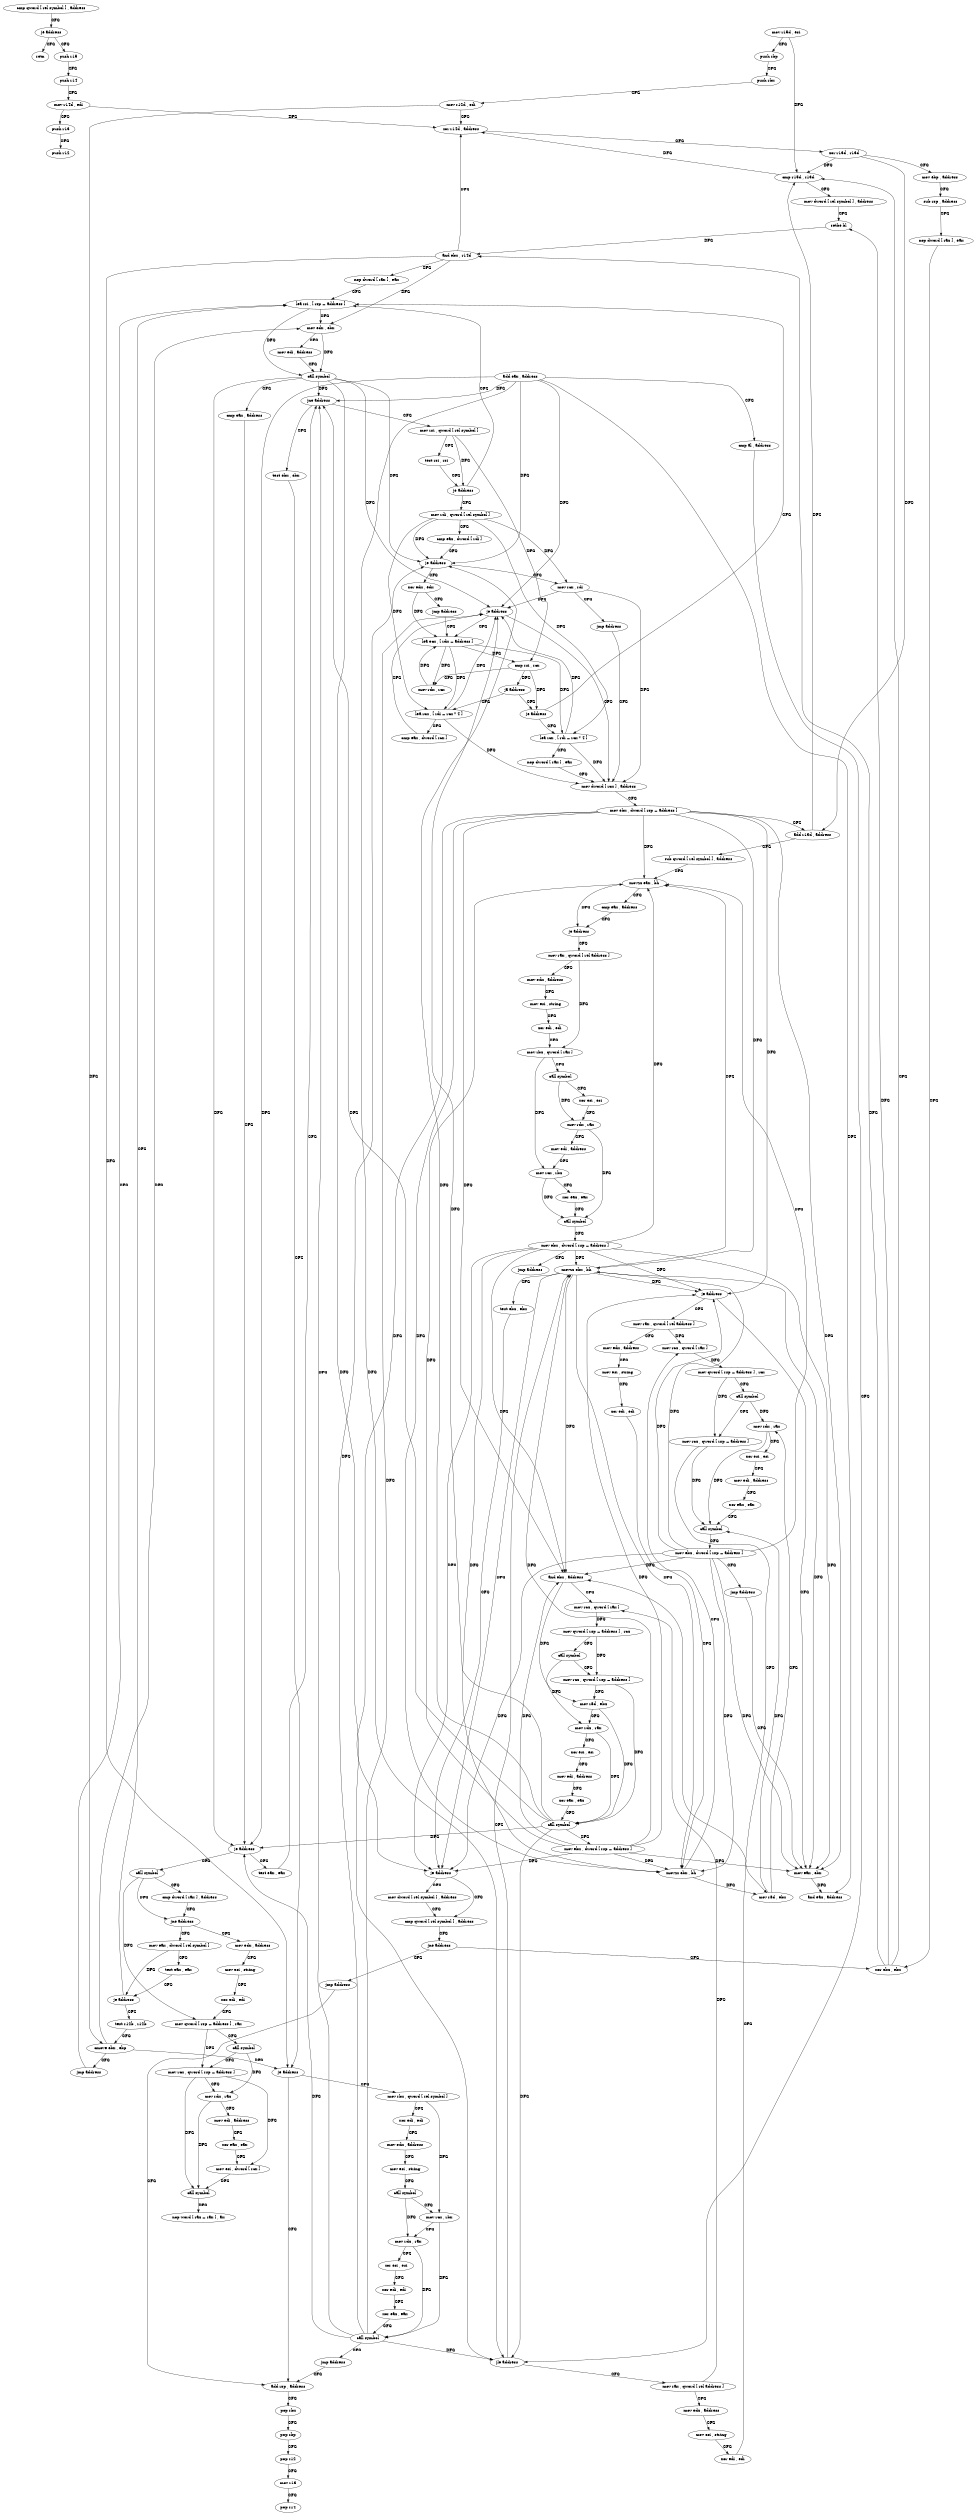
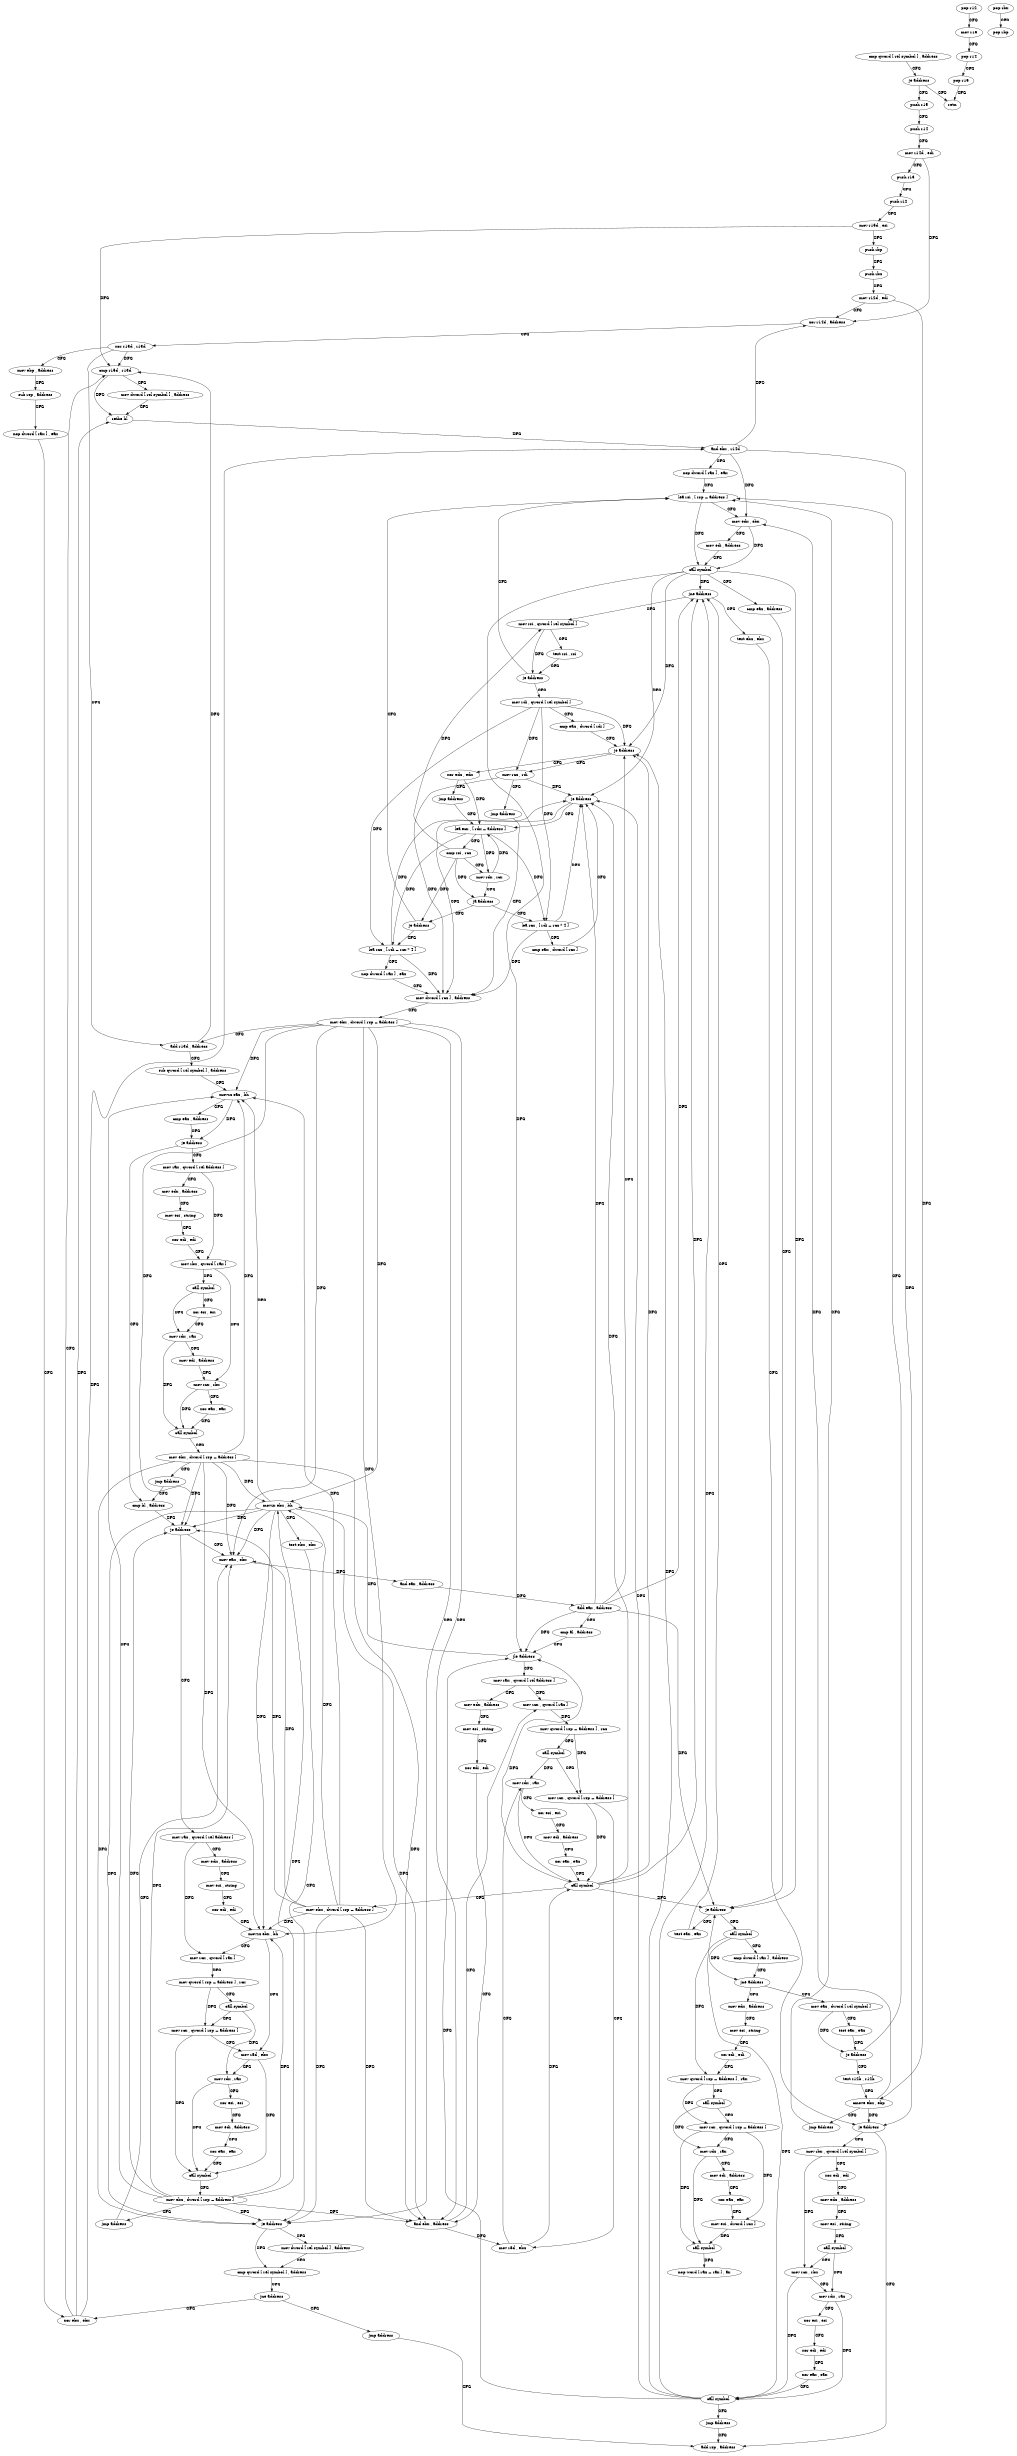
node "pop r15": added
edge "cmp r15d , r13d" -> "xor r14d , address": now "cmp r15d , r13d" -> "setbe bl"
edge "push r12" -> "mov r15d , esi": added, label "CFG"
edge "mov rsi , qword [ rel symbol ]" -> "cmp rsi , rcx": reversed
edge "lea ecx , [ rdx + address ]" -> "cmp rsi , rcx": label "DFG" -> "CFG"
edge "mov rdx , rcx" -> "ja address": added, label "CFG"
edge "add eax , address" -> "and eax , address": reversed
node "cmp bl , address": added
edge "add rsp , address" -> "pop rbx": removed, label "CFG"
edge "pop rbp" -> "pop r12": removed, label "CFG"
